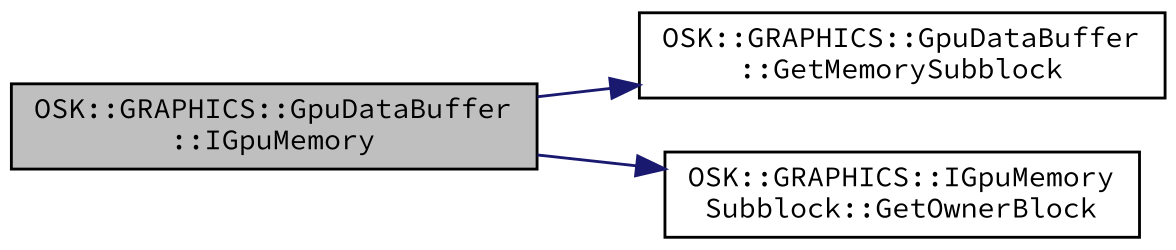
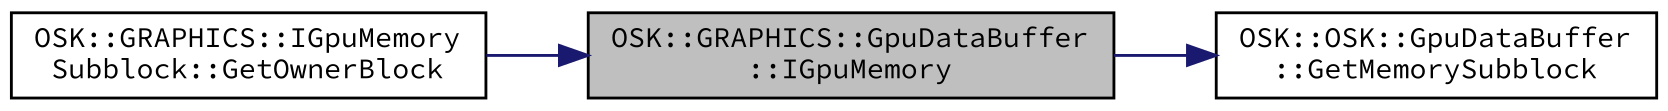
node "OSK::GRAPHICS::GpuDataBuffer ::GetMemorySubblock": label "OSK::GRAPHICS::GpuDataBuffer ::GetMemorySubblock" -> "OSK::OSK::GpuDataBuffer ::GetMemorySubblock"
edge "OSK::GRAPHICS::GpuDataBuffer ::IGpuMemory" -> "OSK::GRAPHICS::IGpuMemory Subblock::GetOwnerBlock": reversed
